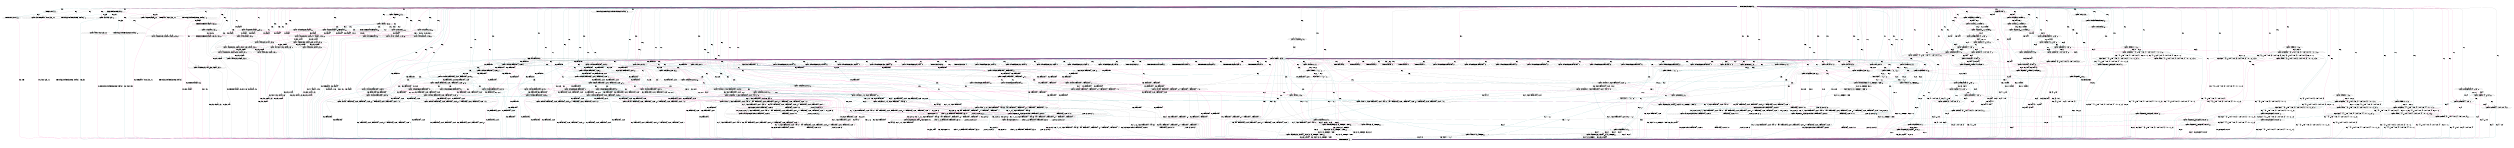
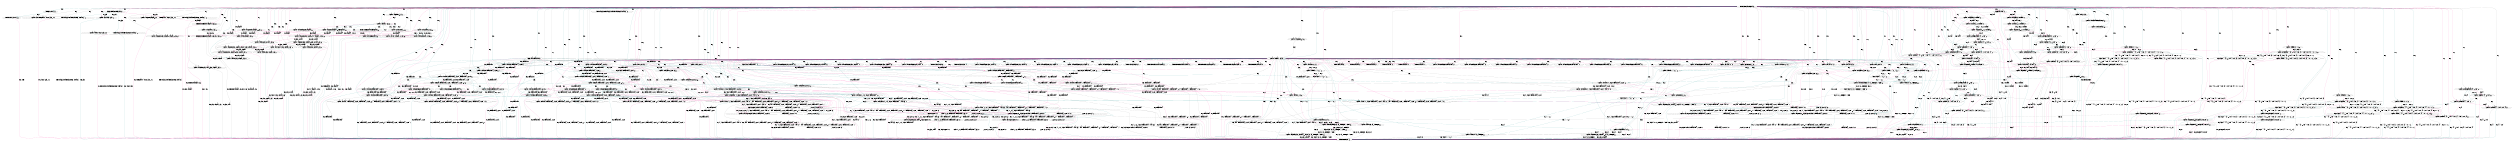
edge "(<operator>.multiplication,D1 * Cr)" -> "(<operator>.assignment,x = -128)": now "(<operator>.minus,-128)" -> "(<operator>.assignment,x = -128)"
